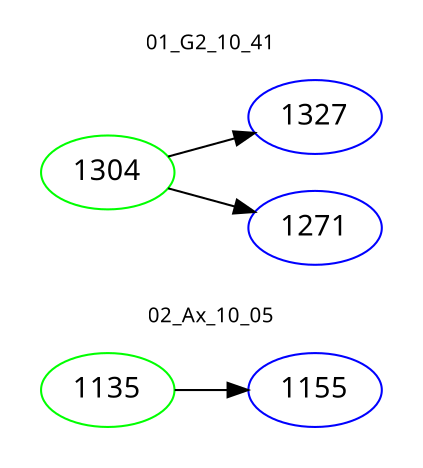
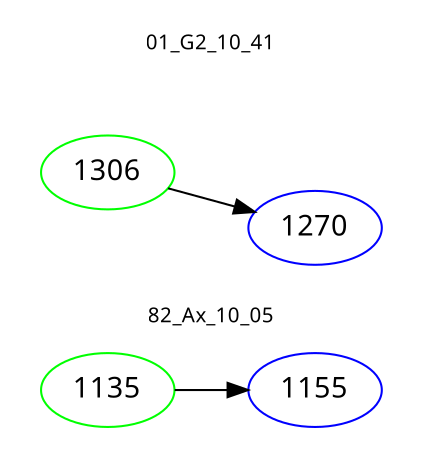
node "1327": removed
node "1304": label "1304" -> "1306"
node "1271": label "1271" -> "1270"
cluster "02_Ax_10_05": label "02_Ax_10_05" -> "82_Ax_10_05"
